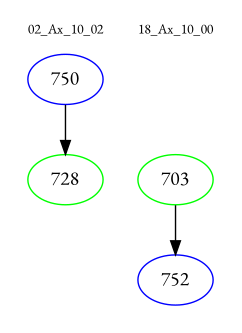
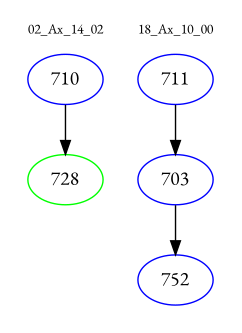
cluster "02_Ax_10_02": label "02_Ax_10_02" -> "02_Ax_14_02"
node "750": label "750" -> "710"
node "711": added
node "703": color green -> blue
